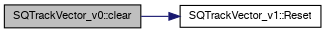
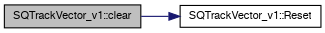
node "SQTrackVector_v0::clear": label "SQTrackVector_v0::clear" -> "SQTrackVector_v1::clear"
